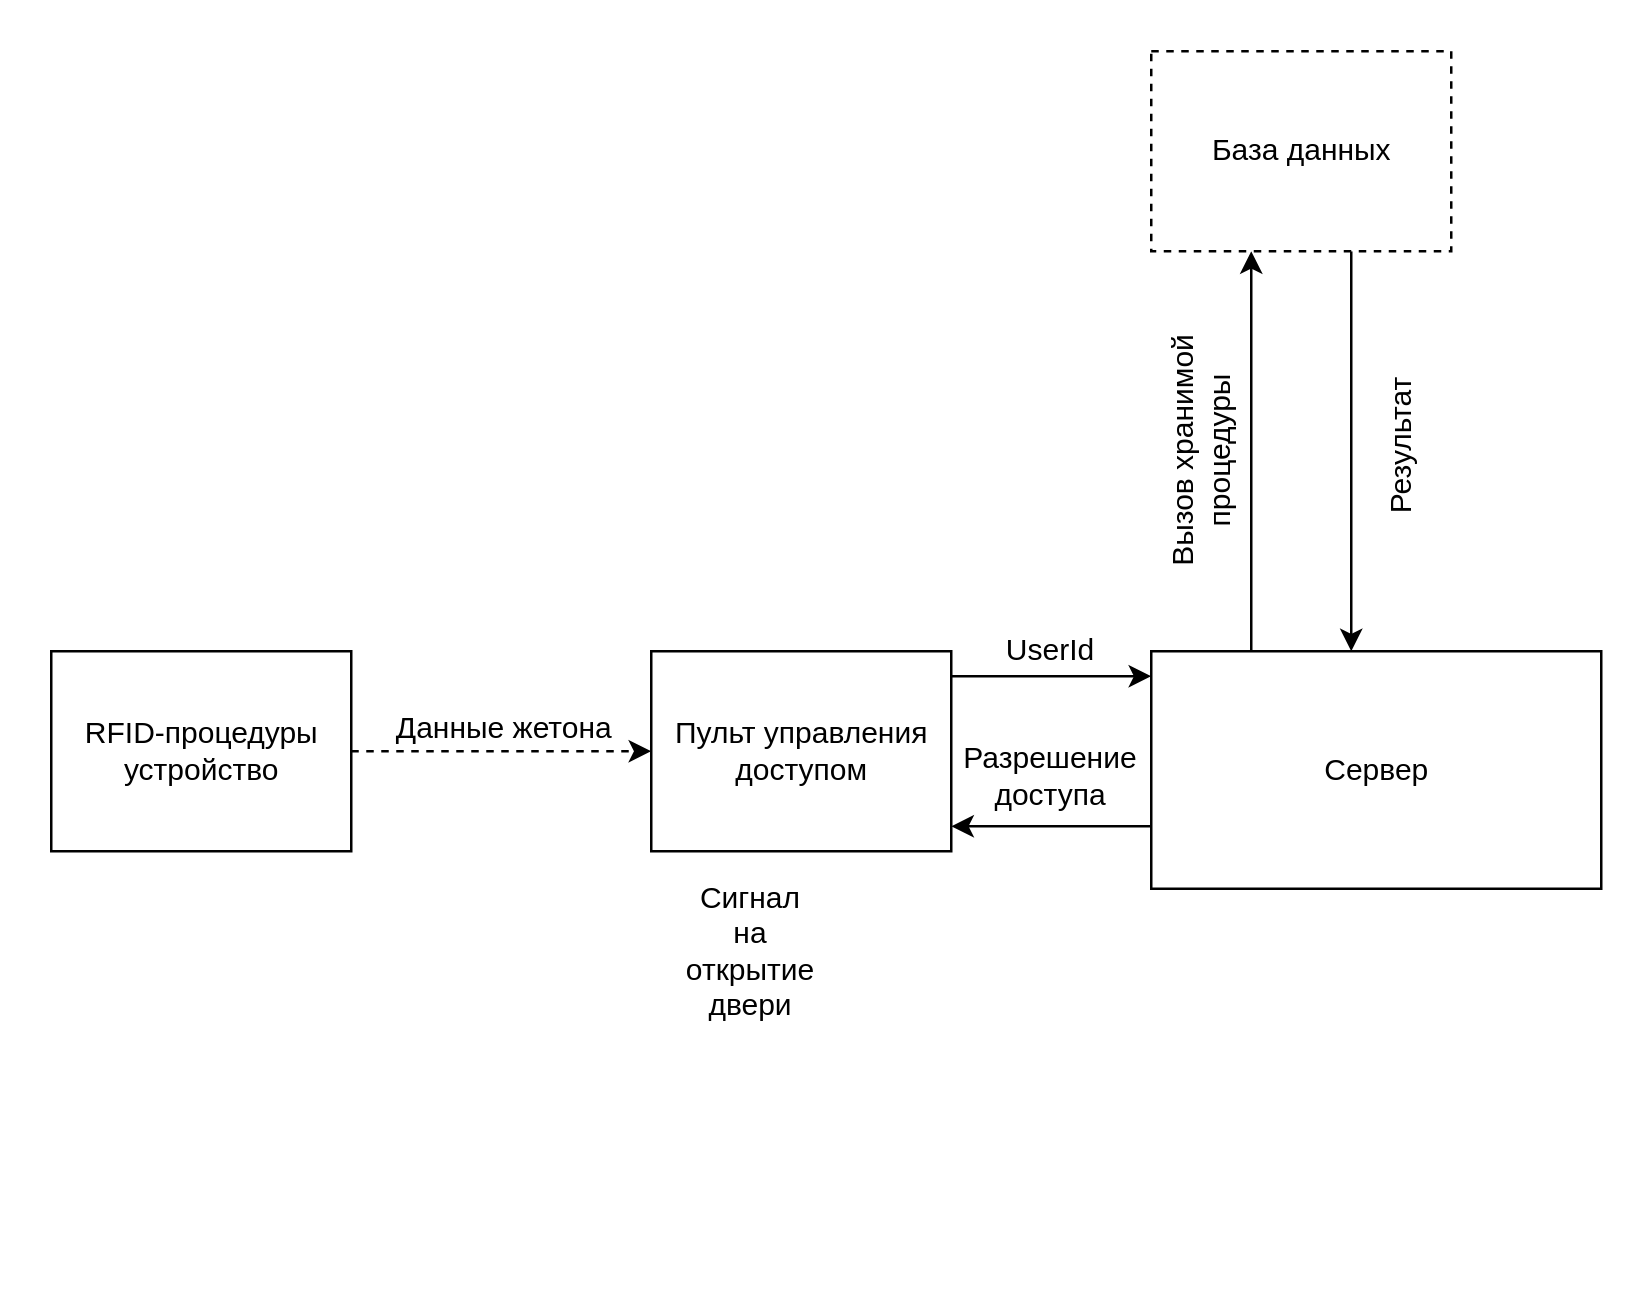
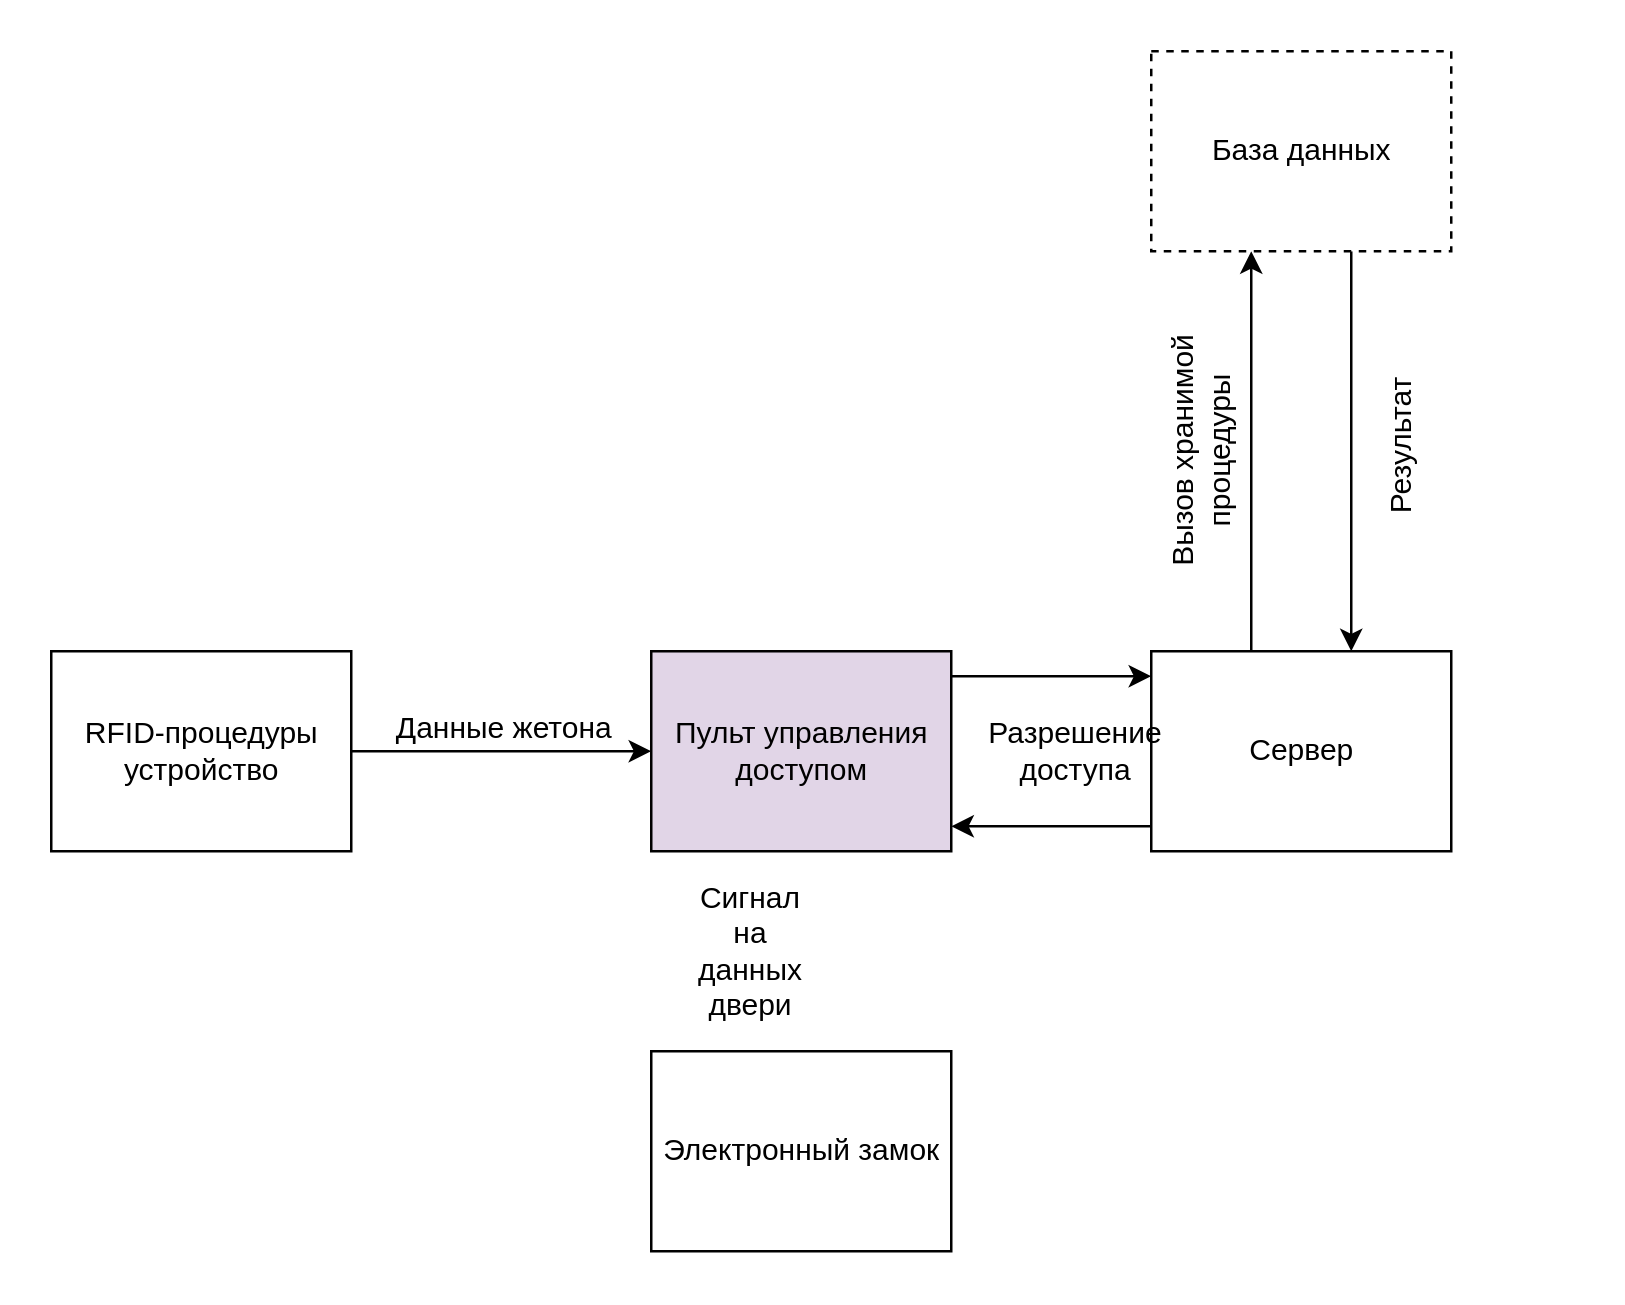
node "UserId": removed
edge "RFID-процедуры устройство" -> "Пульт управления доступом": style dashed -> solid
node "Пульт управления доступом": fillcolor #ffffff -> #e1d5e7
node "Сервер": size 450x238 -> 300x200
node "Разрешение доступа": moved (1051, 776) -> (1076, 751)
node "Сигнал на открытие двери": label "Сигнал на открытие двери" -> "Сигнал на данных двери"
node "Электронный замок": added
